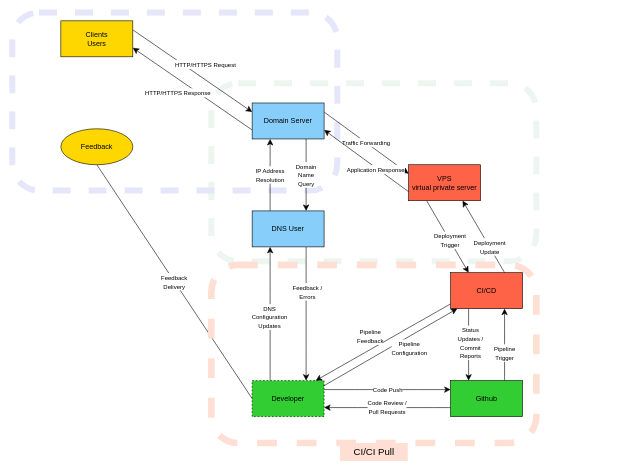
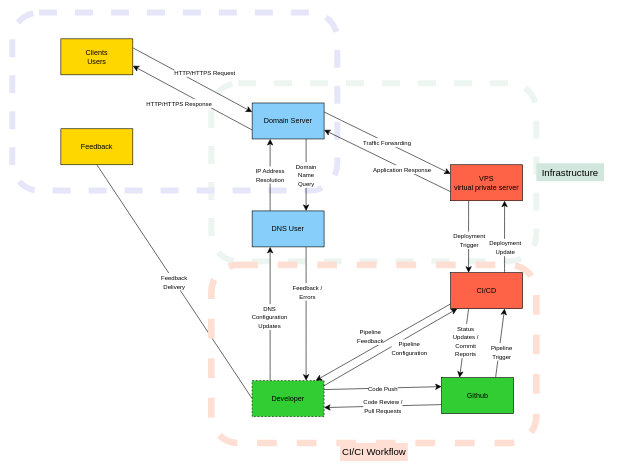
node "Clients Users": moved (97, 39) -> (97, 57)
node "Feedback": shape ellipse -> rectangle
node "Infrastructure": added
node "VPS virtual private server": moved (445, 183) -> (487, 183)
node "Github": moved (487, 399) -> (478, 396)
node "CI/CI Pull": label "CI/CI Pull" -> "CI/CI Workflow"
